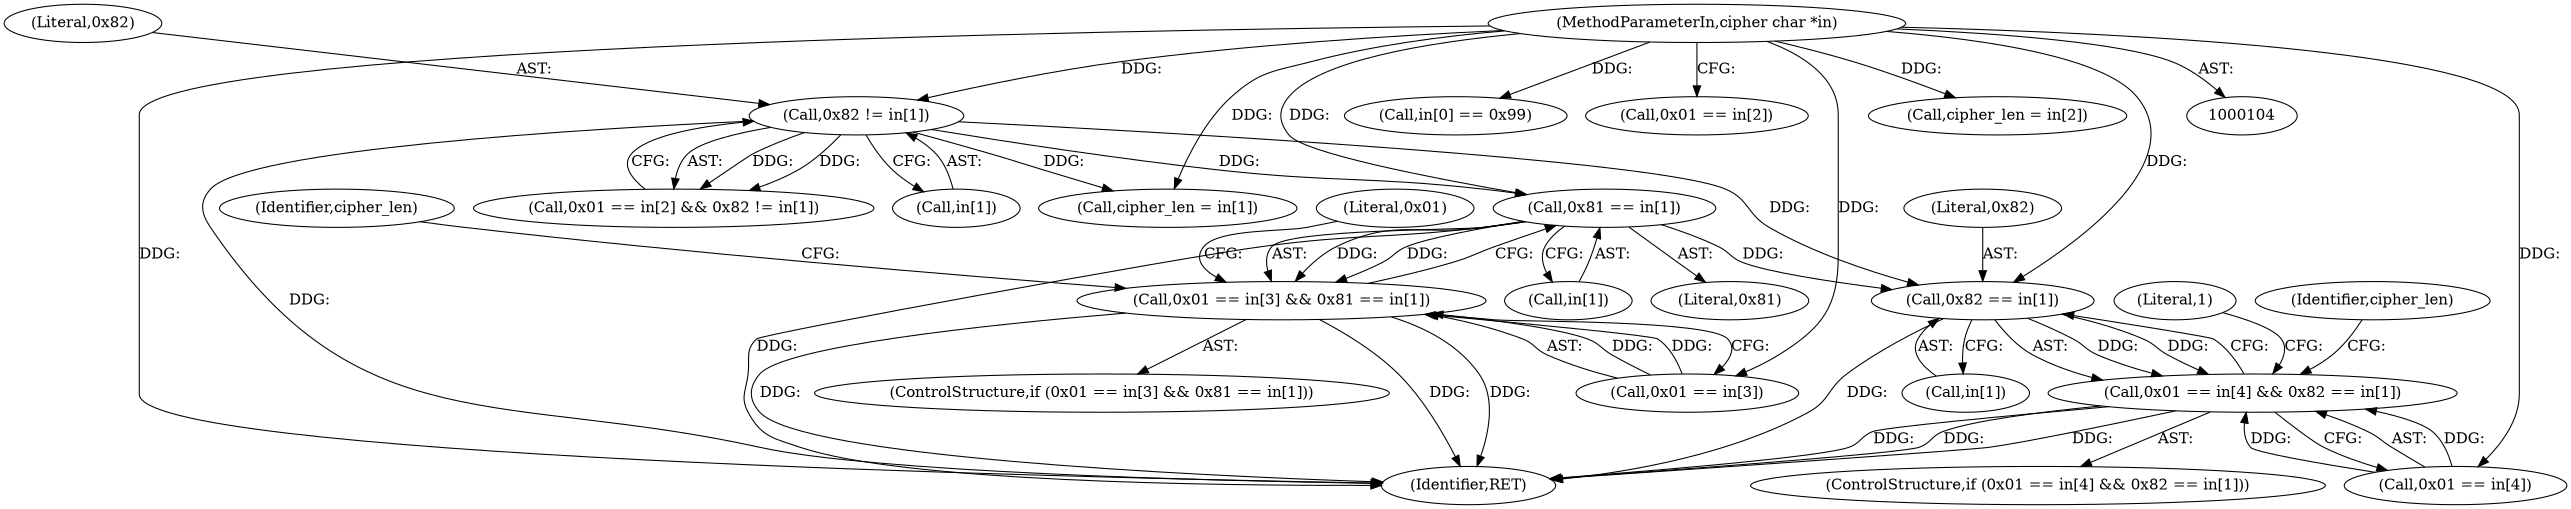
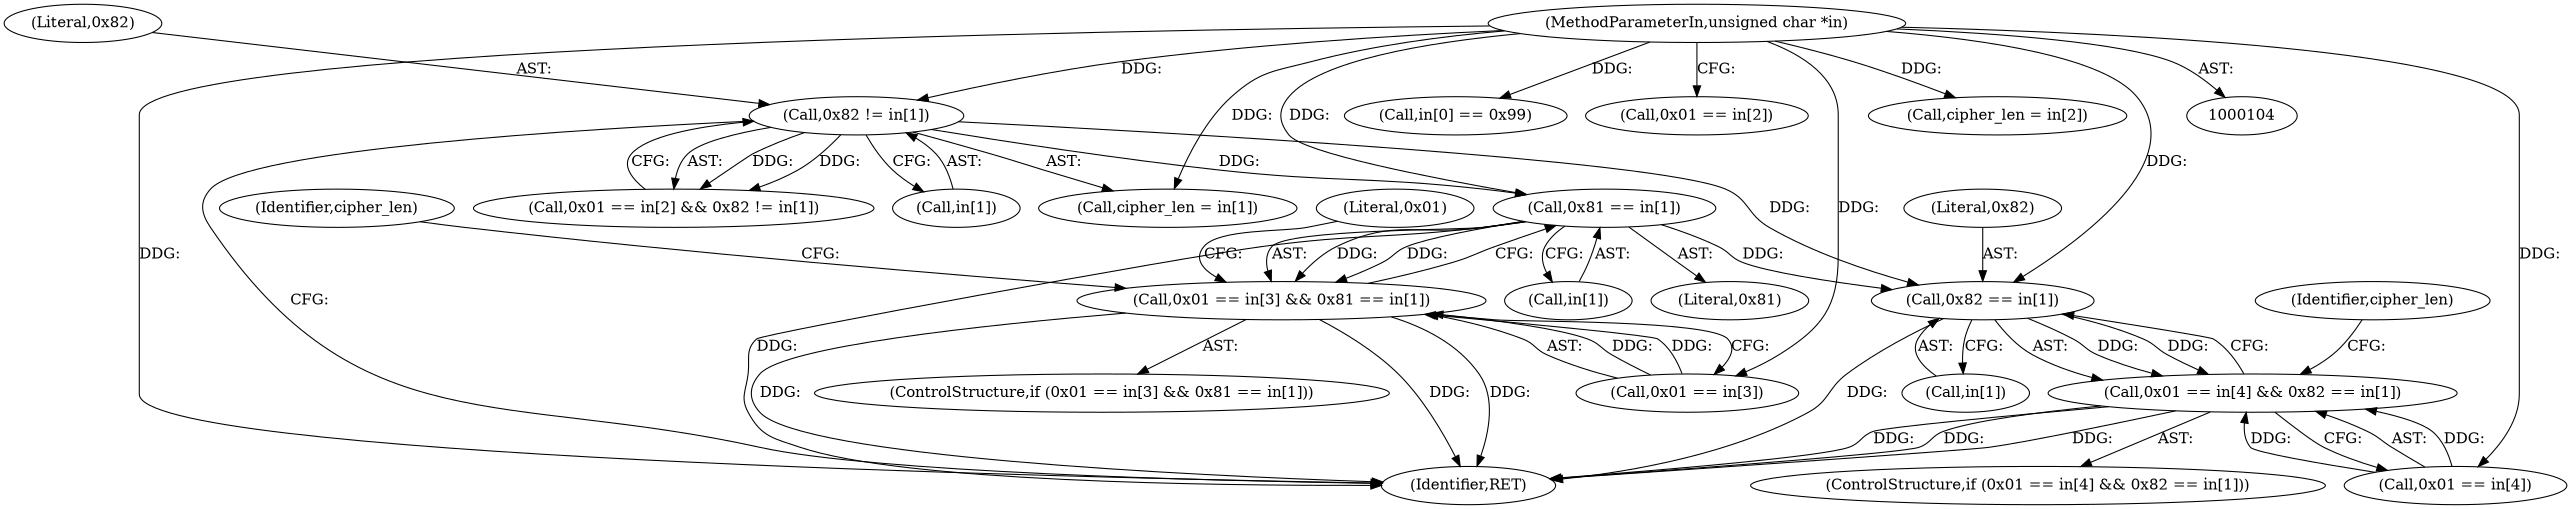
node "(MethodParameterIn,cipher char *in)": label "(MethodParameterIn,cipher char *in)" -> "(MethodParameterIn,unsigned char *in)"
edge "(Call,0x82 != in[1])" -> "(Call,cipher_len = in[1])": label "DDG: " -> "AST: "
edge "(Call,0x82 != in[1])" -> "(Identifier,RET)": label "DDG: " -> "CFG: "
node "(Literal,1)": removed
